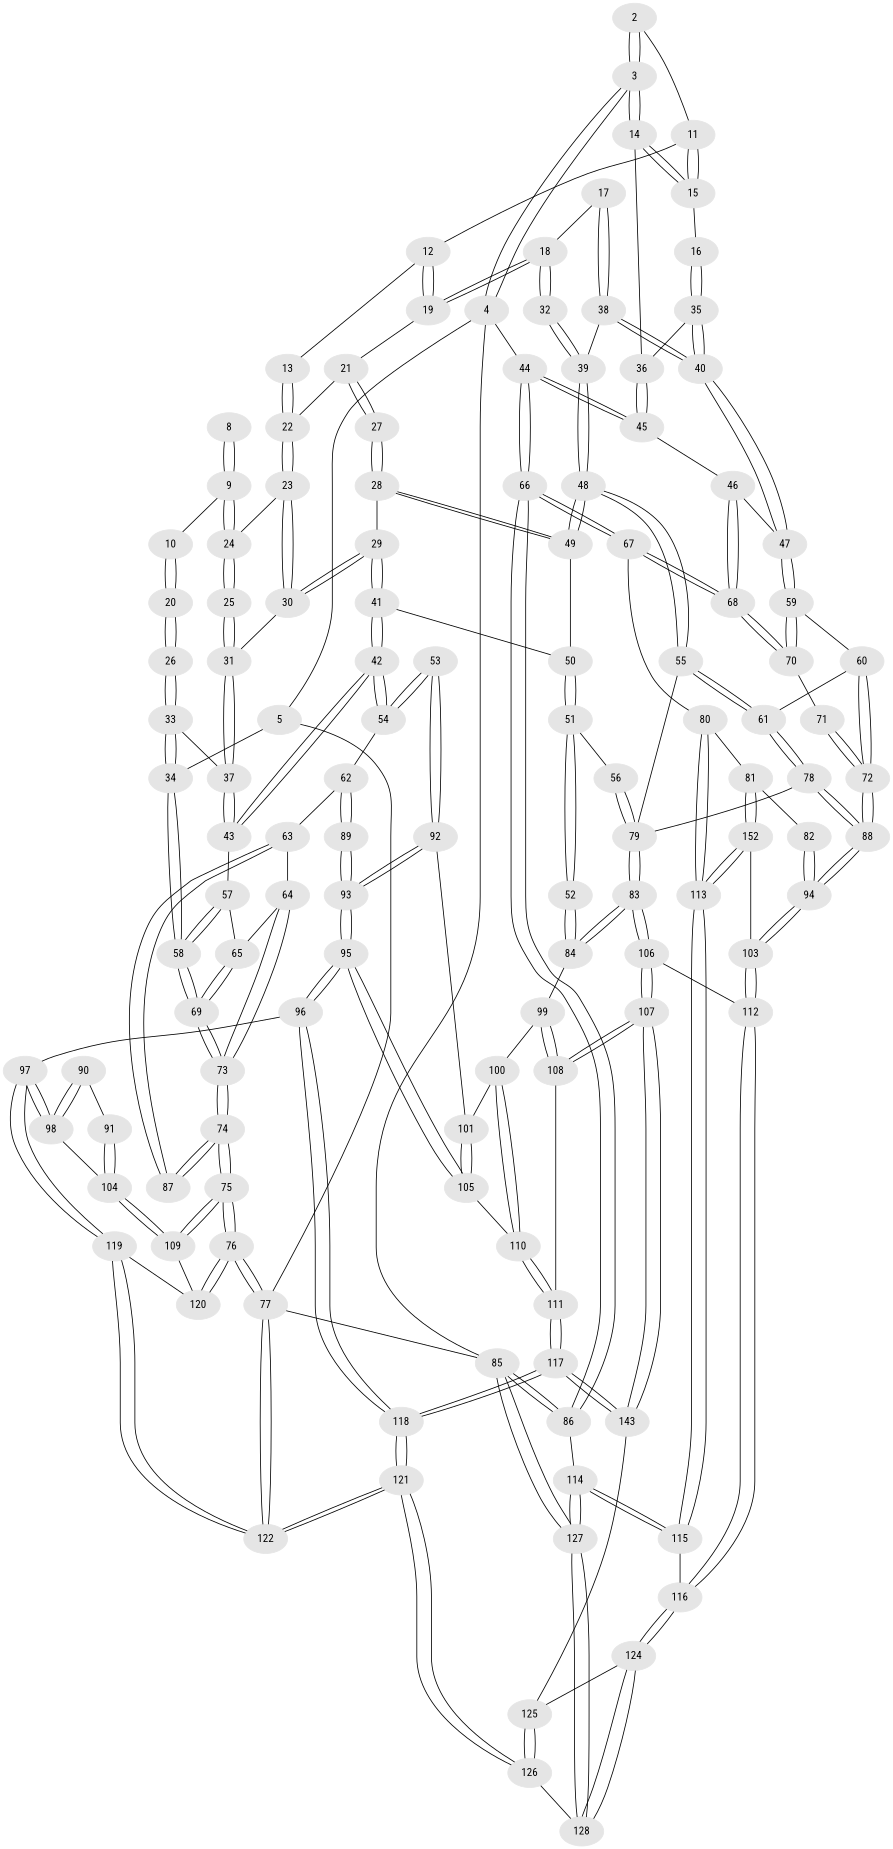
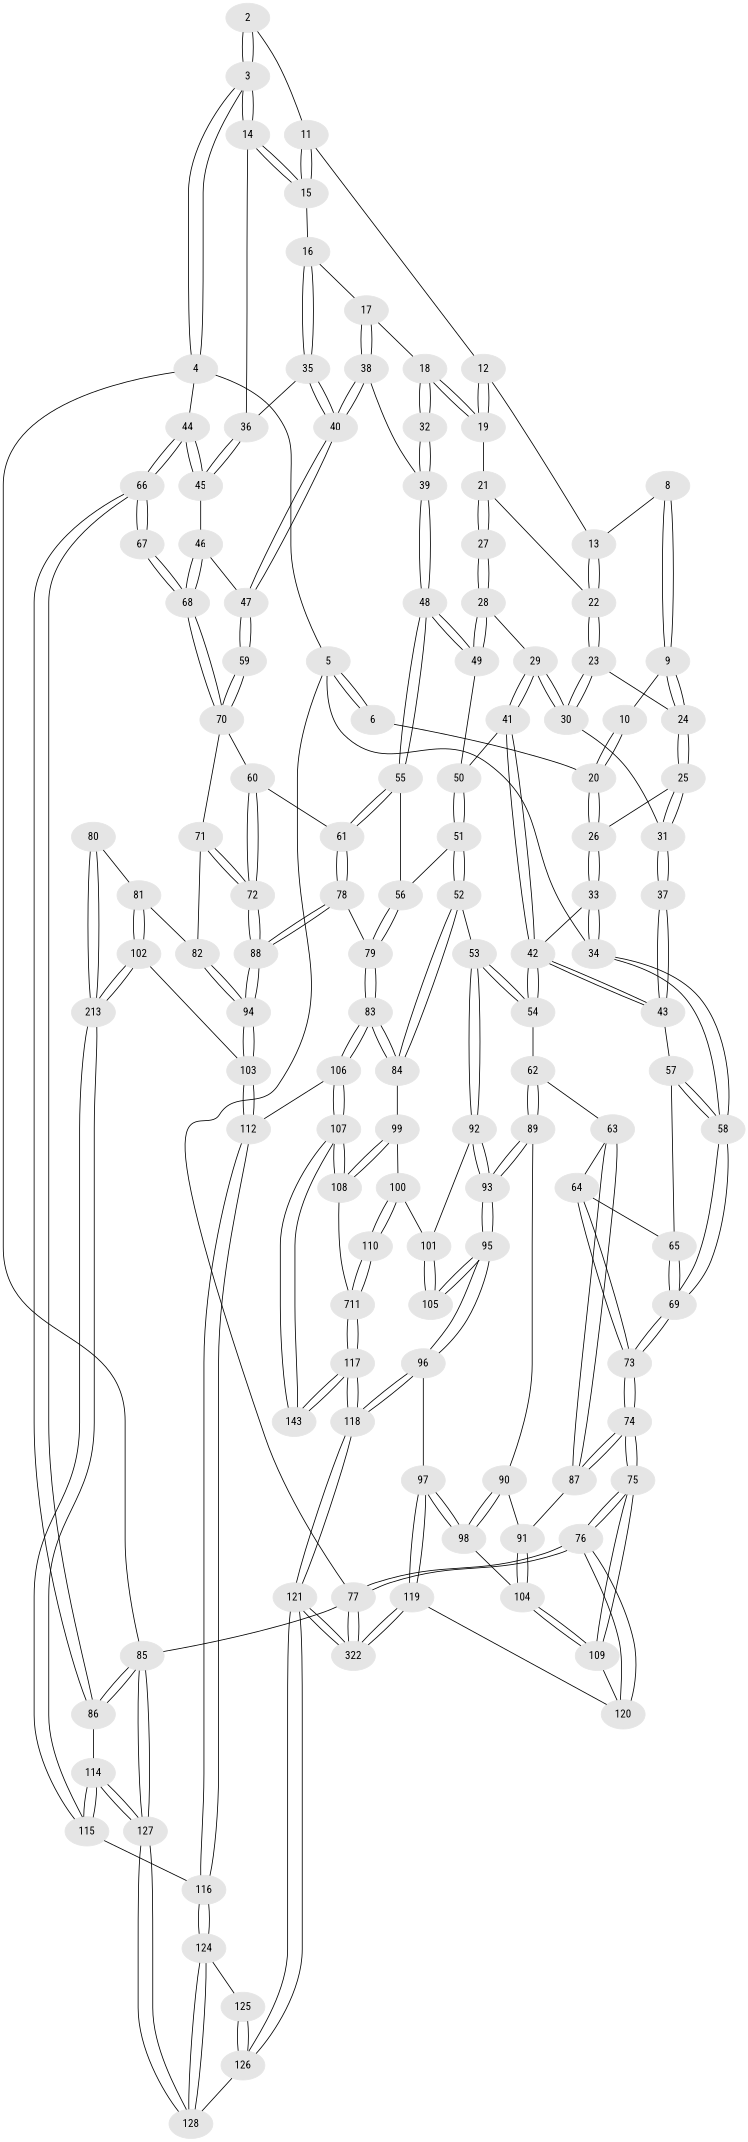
edge "16" -- "17": added
edge "8" -- "13": added
edge "59" -- "60": now "70" -- "60"
edge "67" -- "80": removed
node "6": added
edge "33" -- "37": now "33" -- "42"
edge "55" -- "79": now "55" -- "56"
edge "25" -- "26": added
node "152": label "152" -> "102"
edge "71" -- "82": added
node "113": label "113" -> "213"
edge "52" -- "53": added
edge "105" -- "110": removed
node "111": label "111" -> "711"
edge "89" -- "90": added
edge "87" -- "91": added
node "122": label "122" -> "322"
edge "143" -- "125": removed
